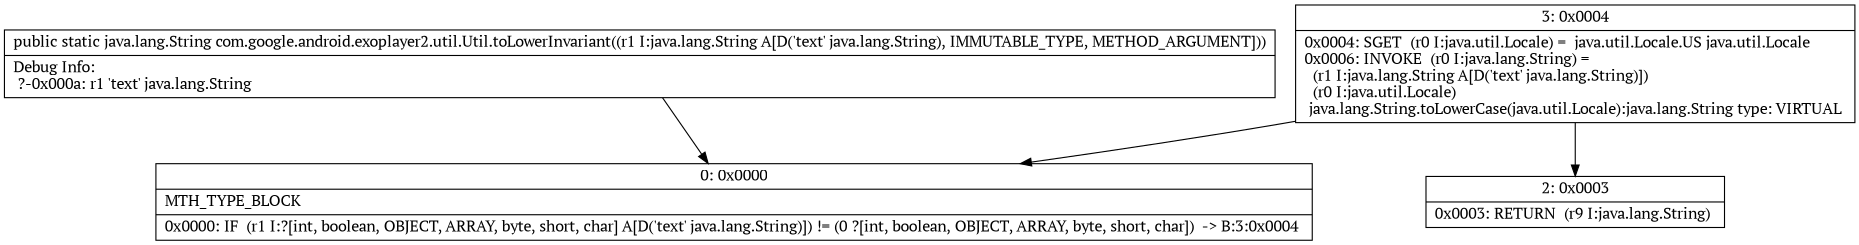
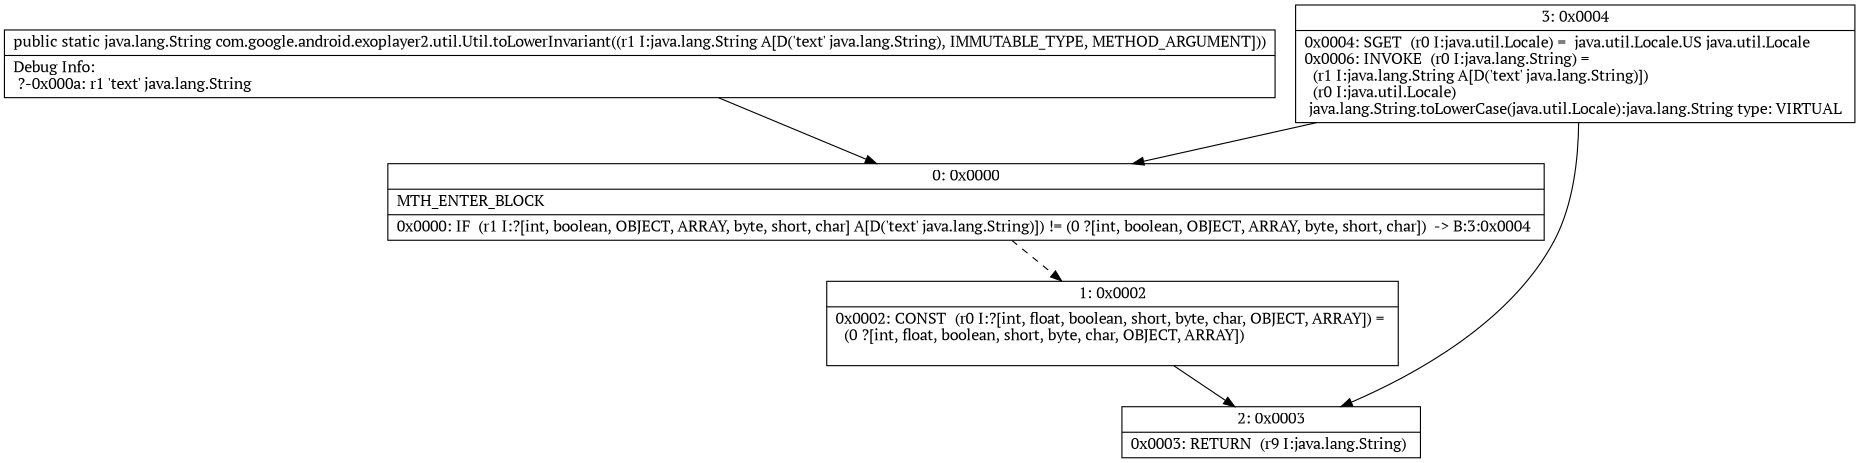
node "0: 0x0000": text "MTH_TYPE_BLOCK" -> "MTH_ENTER_BLOCK"
node "1: 0x0002": added
